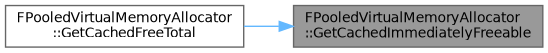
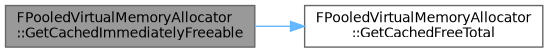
edge "FPooledVirtualMemoryAllocator ::GetCachedFreeTotal" -> "FPooledVirtualMemoryAllocator ::GetCachedImmediatelyFreeable": reversed
